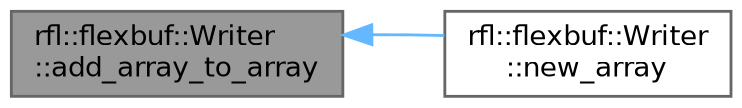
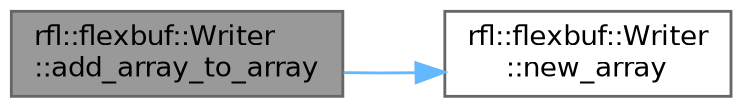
edge "rfl::flexbuf::Writer ::new_array" -> "rfl::flexbuf::Writer ::add_array_to_array": reversed
